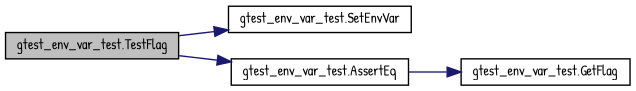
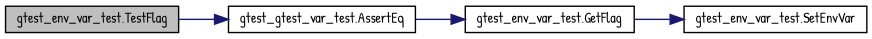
edge "gtest_env_var_test.TestFlag" -> "gtest_env_var_test.SetEnvVar": now "gtest_env_var_test.GetFlag" -> "gtest_env_var_test.SetEnvVar"
node "gtest_env_var_test.AssertEq": label "gtest_env_var_test.AssertEq" -> "gtest_gtest_var_test.AssertEq"
